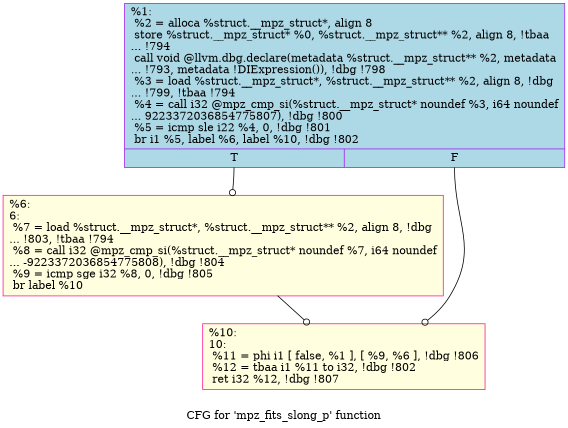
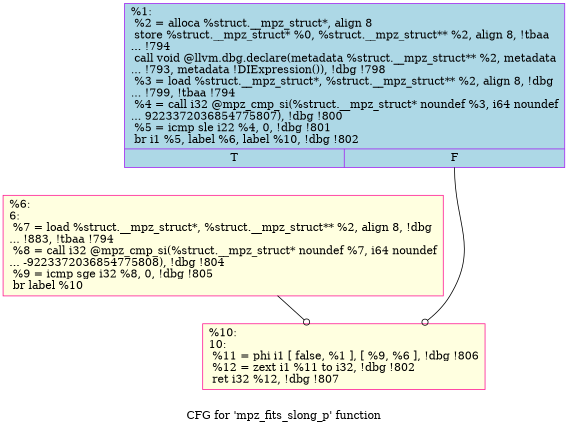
edge "%1:" -> "%6:": removed
node "%6:": text "... !803, !tbaa !794" -> "... !883, !tbaa !794"
node "%10:": text "%12 = tbaa i1 %11 to i32, !dbg !802" -> "%12 = zext i1 %11 to i32, !dbg !802"
